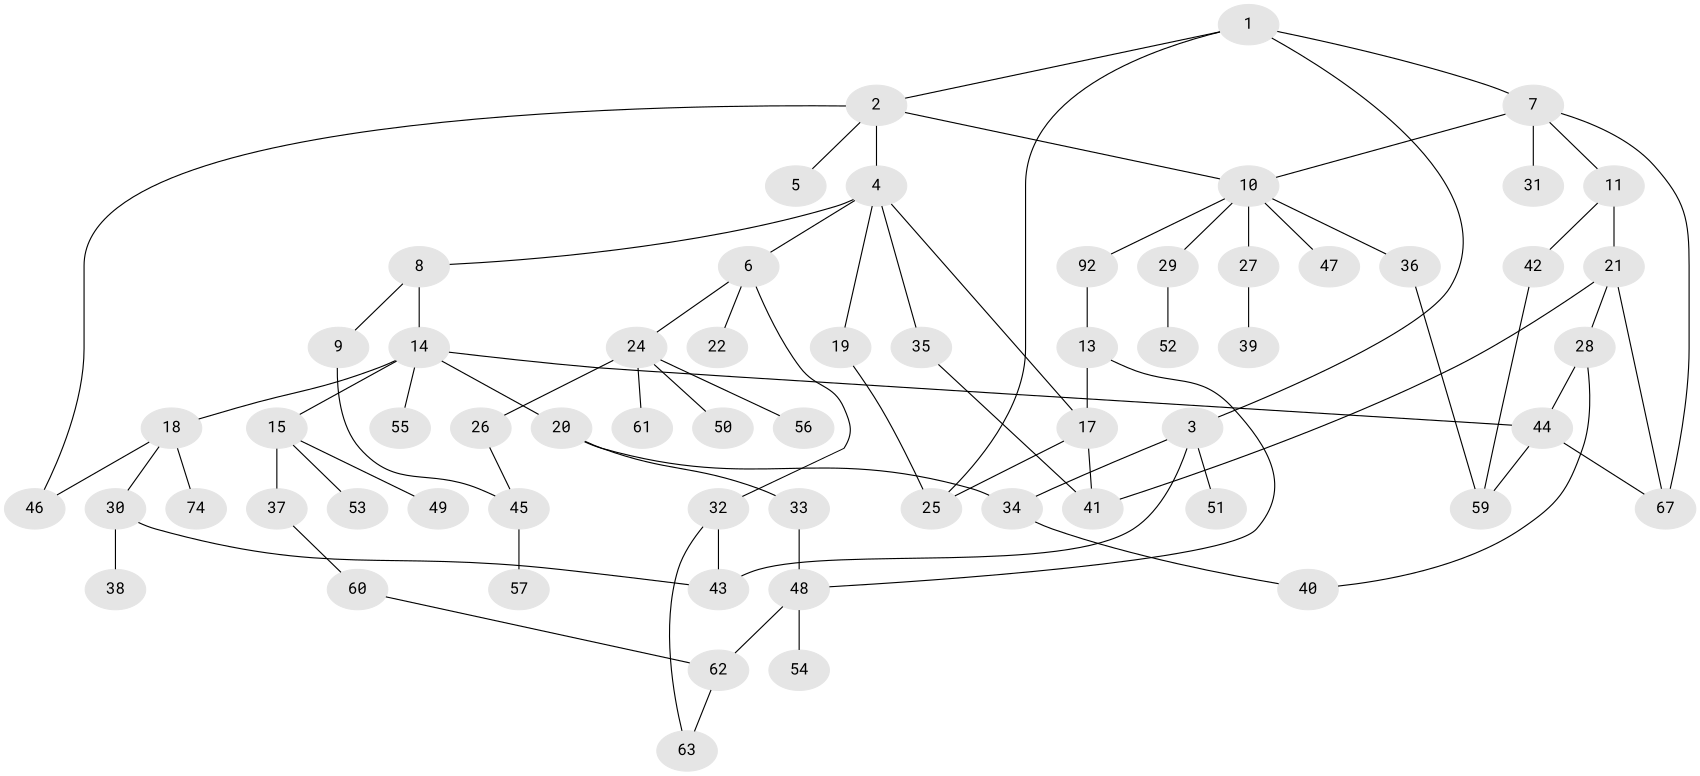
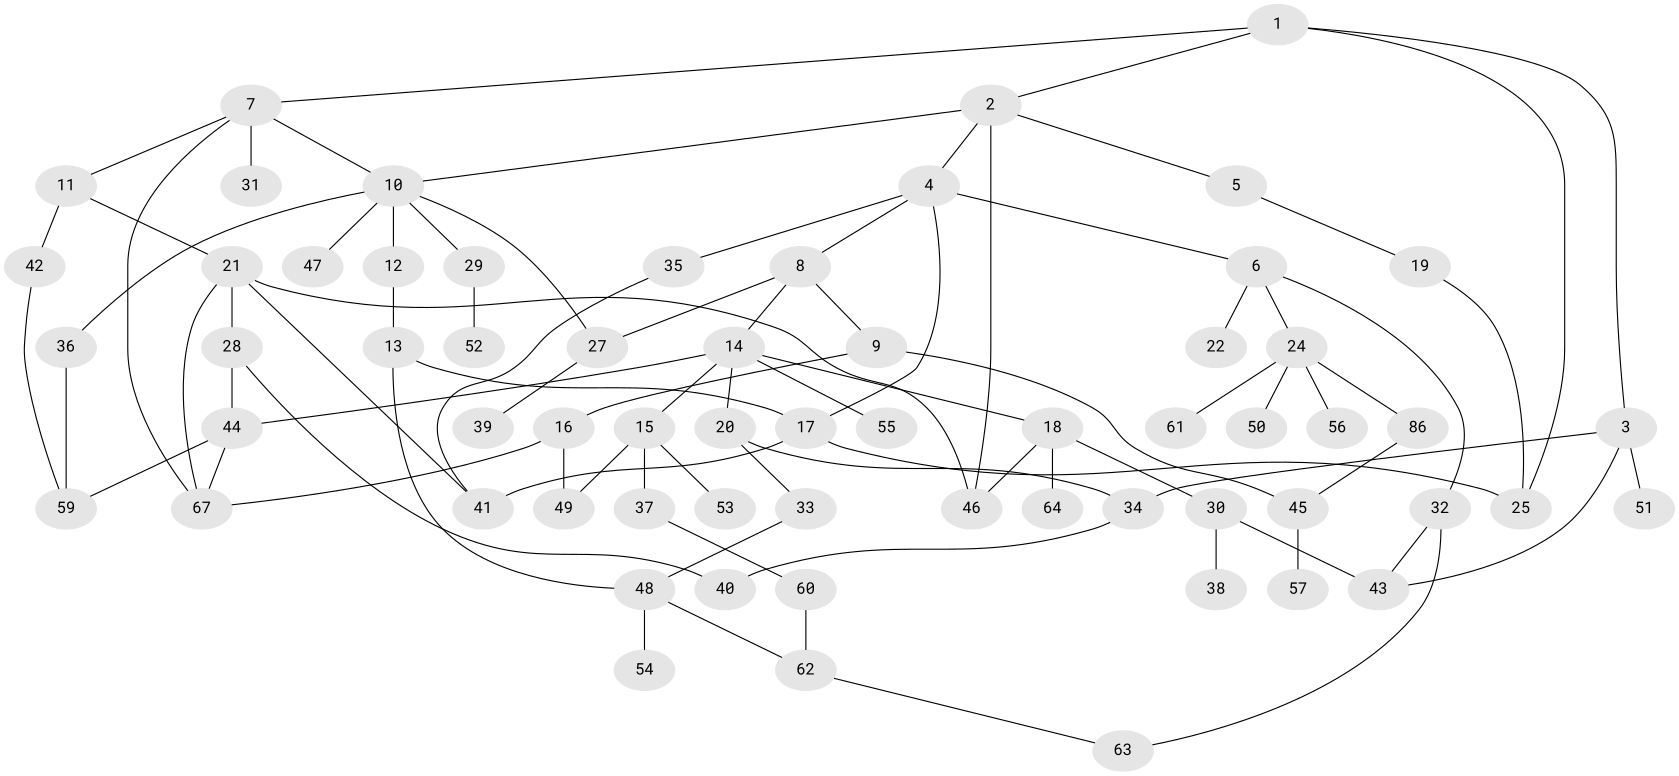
edge "4" -- "19": now "5" -- "19"
node "92": label "92" -> "12"
edge "21" -- "46": added
edge "8" -- "27": added
node "26": label "26" -> "86"
node "16": added
node "74": label "74" -> "64"
